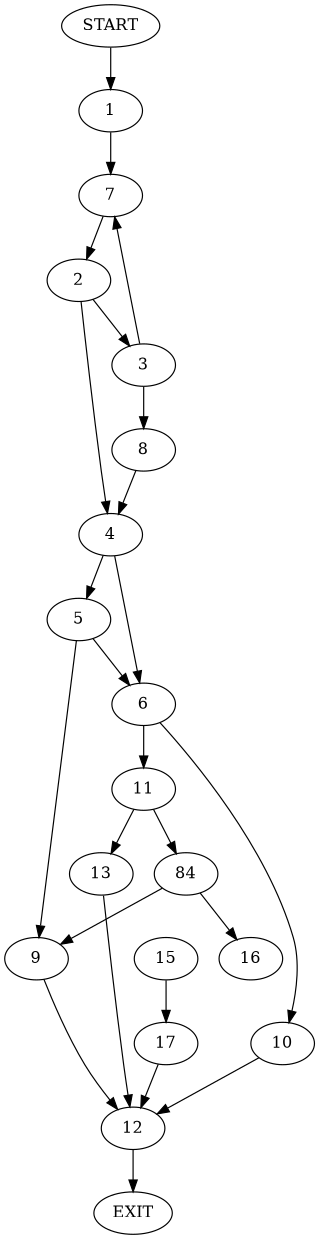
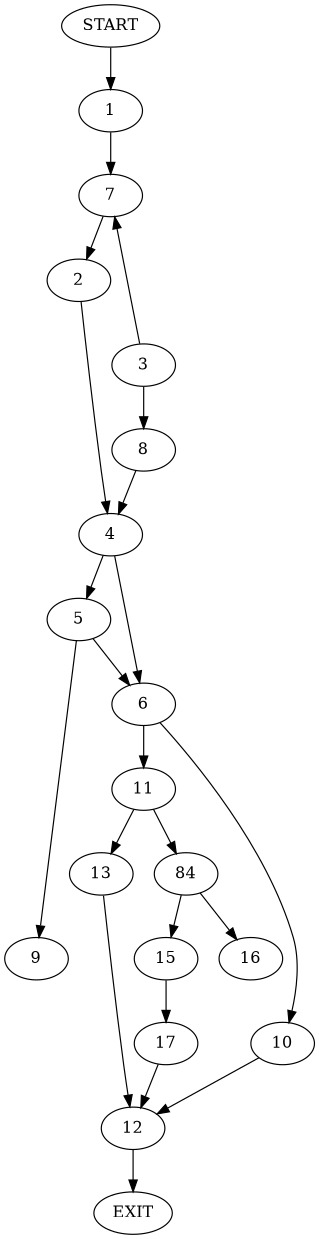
edge "2" -> "3": removed
edge "84" -> "9": now "84" -> "15"
edge "9" -> "12": removed
